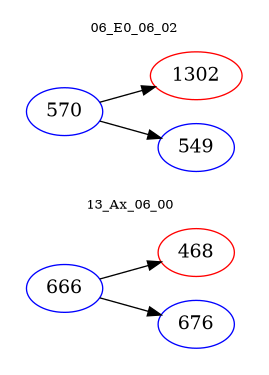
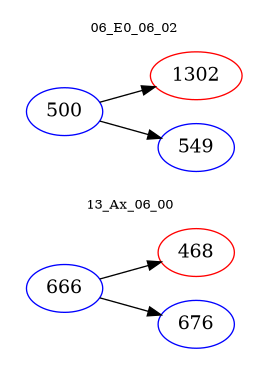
node "570": label "570" -> "500"
